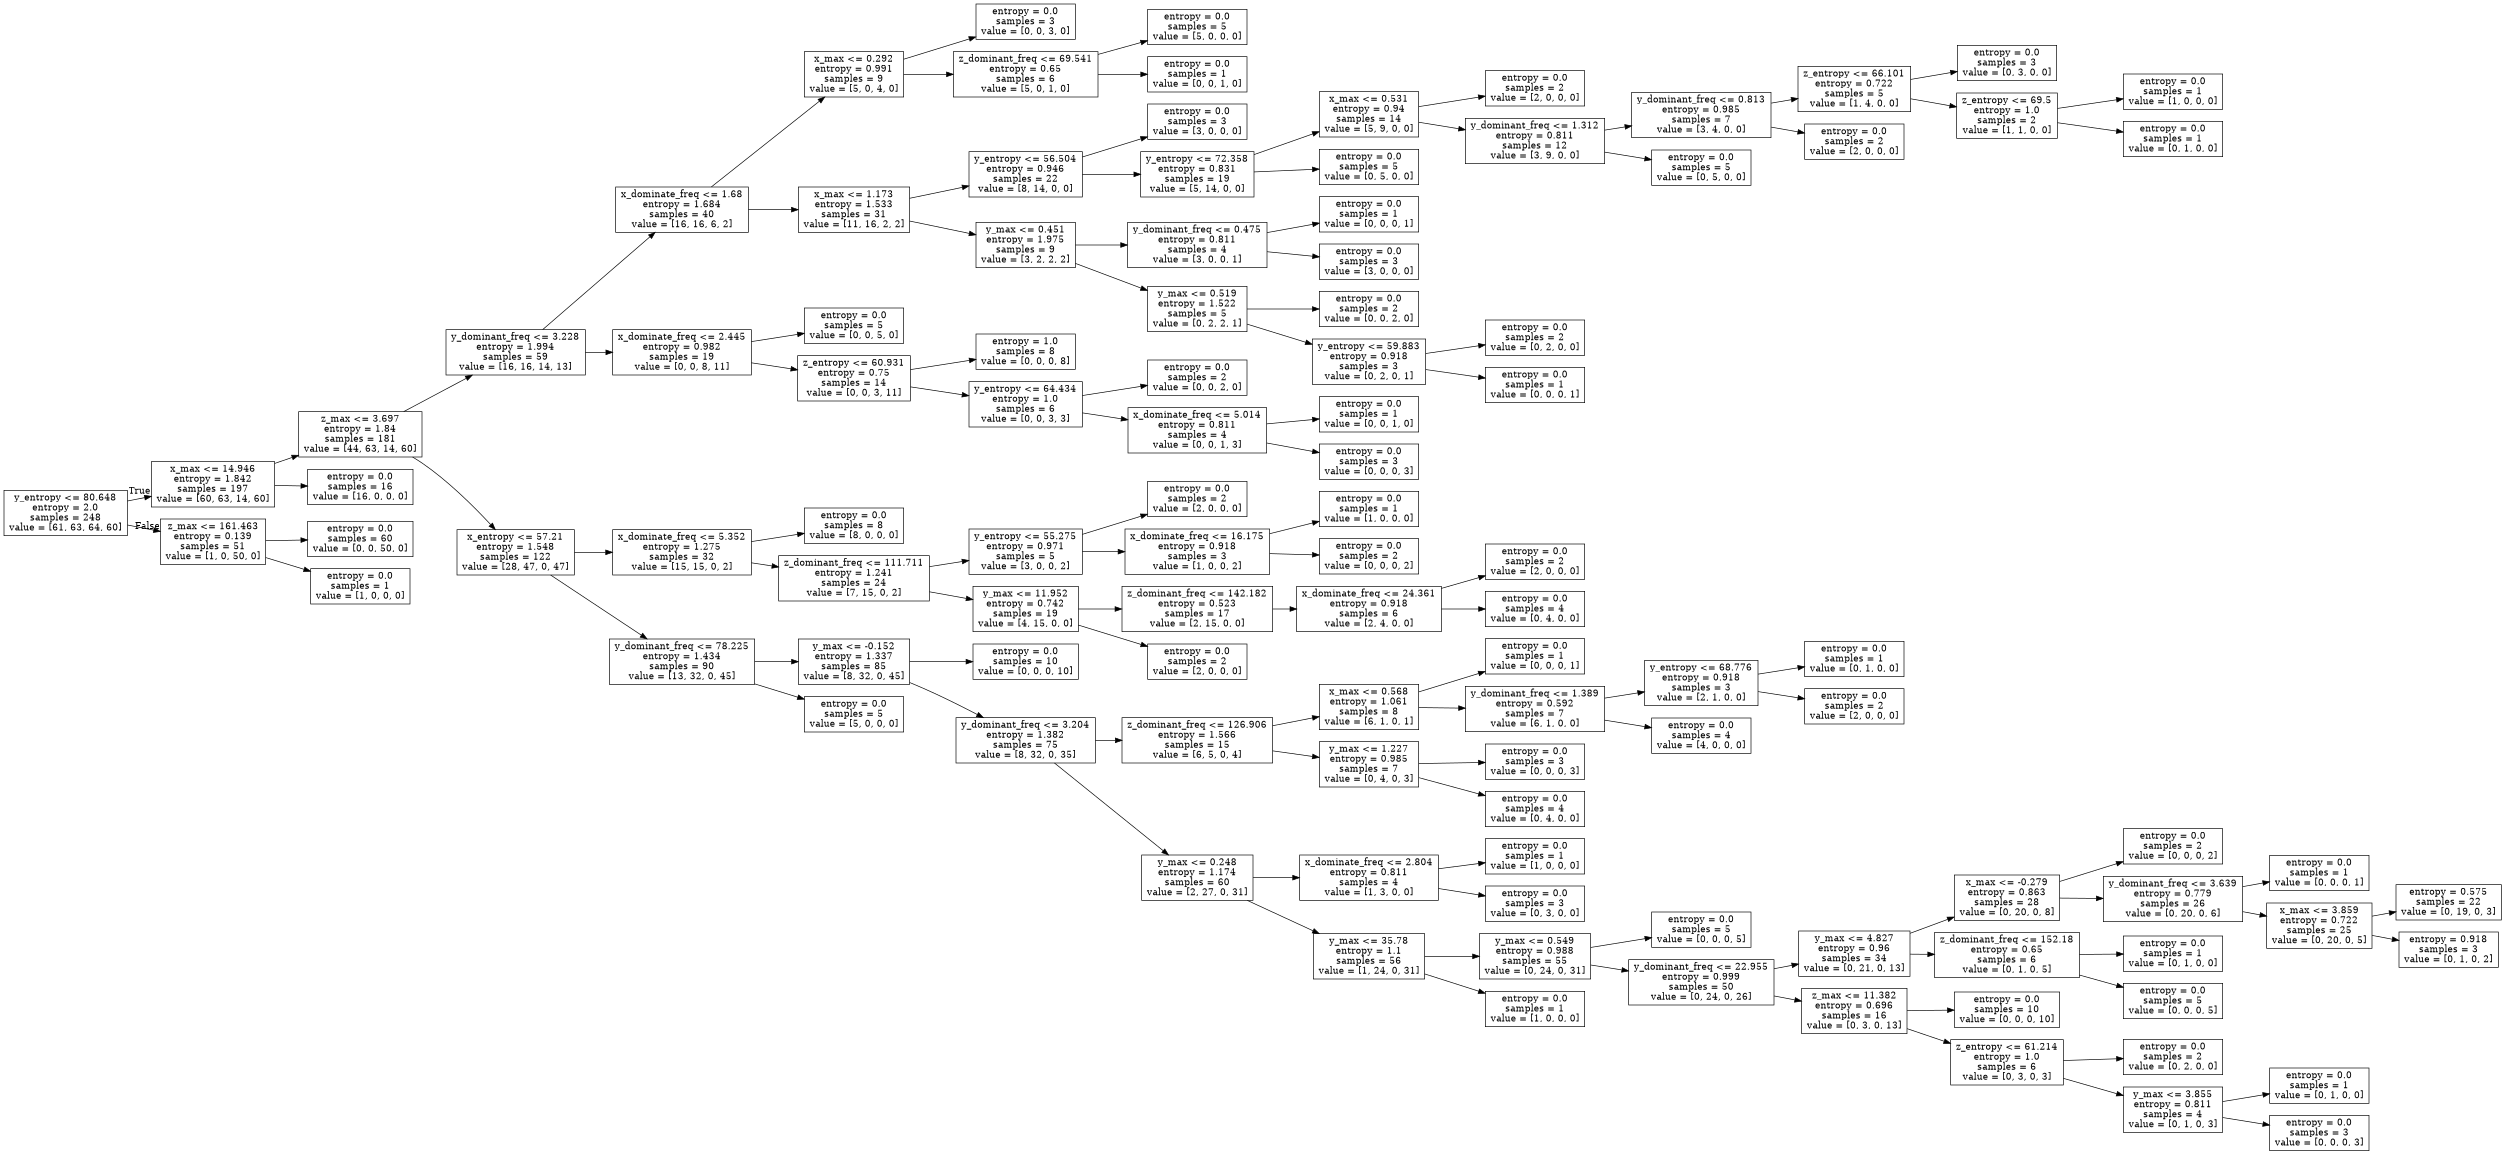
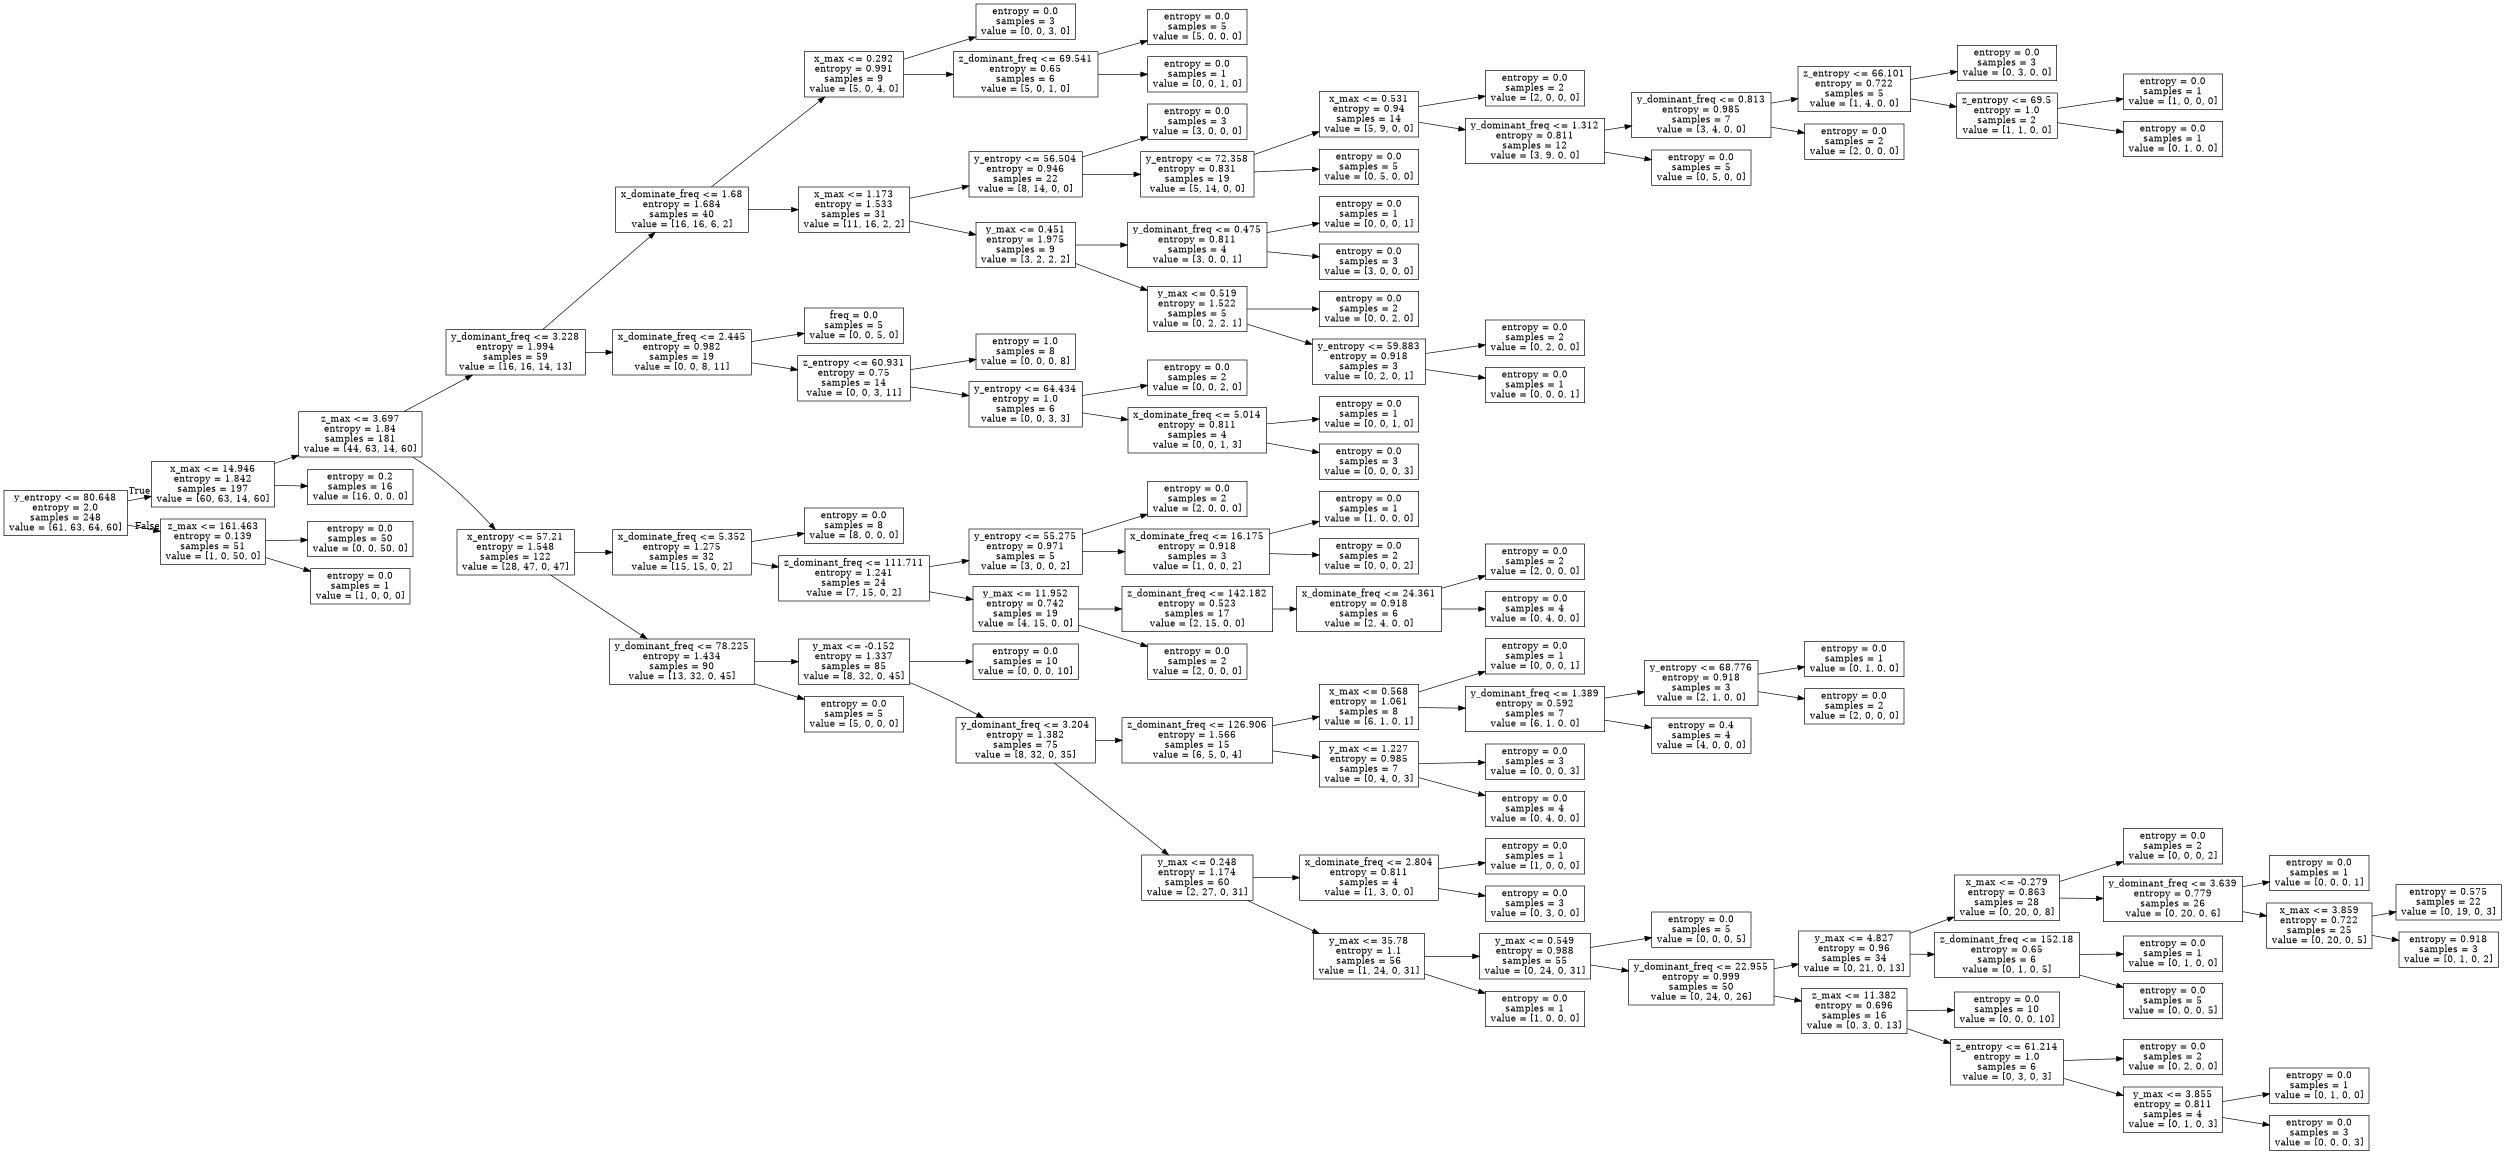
node "entropy = 0.0 samples = 5 value = [0, 0, 5, 0]": label "entropy = 0.0 samples = 5 value = [0, 0, 5, 0]" -> "freq = 0.0 samples = 5 value = [0, 0, 5, 0]"
node "entropy = 0.0 samples = 16 value = [16, 0, 0, 0]": label "entropy = 0.0 samples = 16 value = [16, 0, 0, 0]" -> "entropy = 0.2 samples = 16 value = [16, 0, 0, 0]"
node "entropy = 0.0 samples = 60 value = [0, 0, 50, 0]": label "entropy = 0.0 samples = 60 value = [0, 0, 50, 0]" -> "entropy = 0.0 samples = 50 value = [0, 0, 50, 0]"
node "entropy = 0.0 samples = 4 value = [4, 0, 0, 0]": label "entropy = 0.0 samples = 4 value = [4, 0, 0, 0]" -> "entropy = 0.4 samples = 4 value = [4, 0, 0, 0]"
